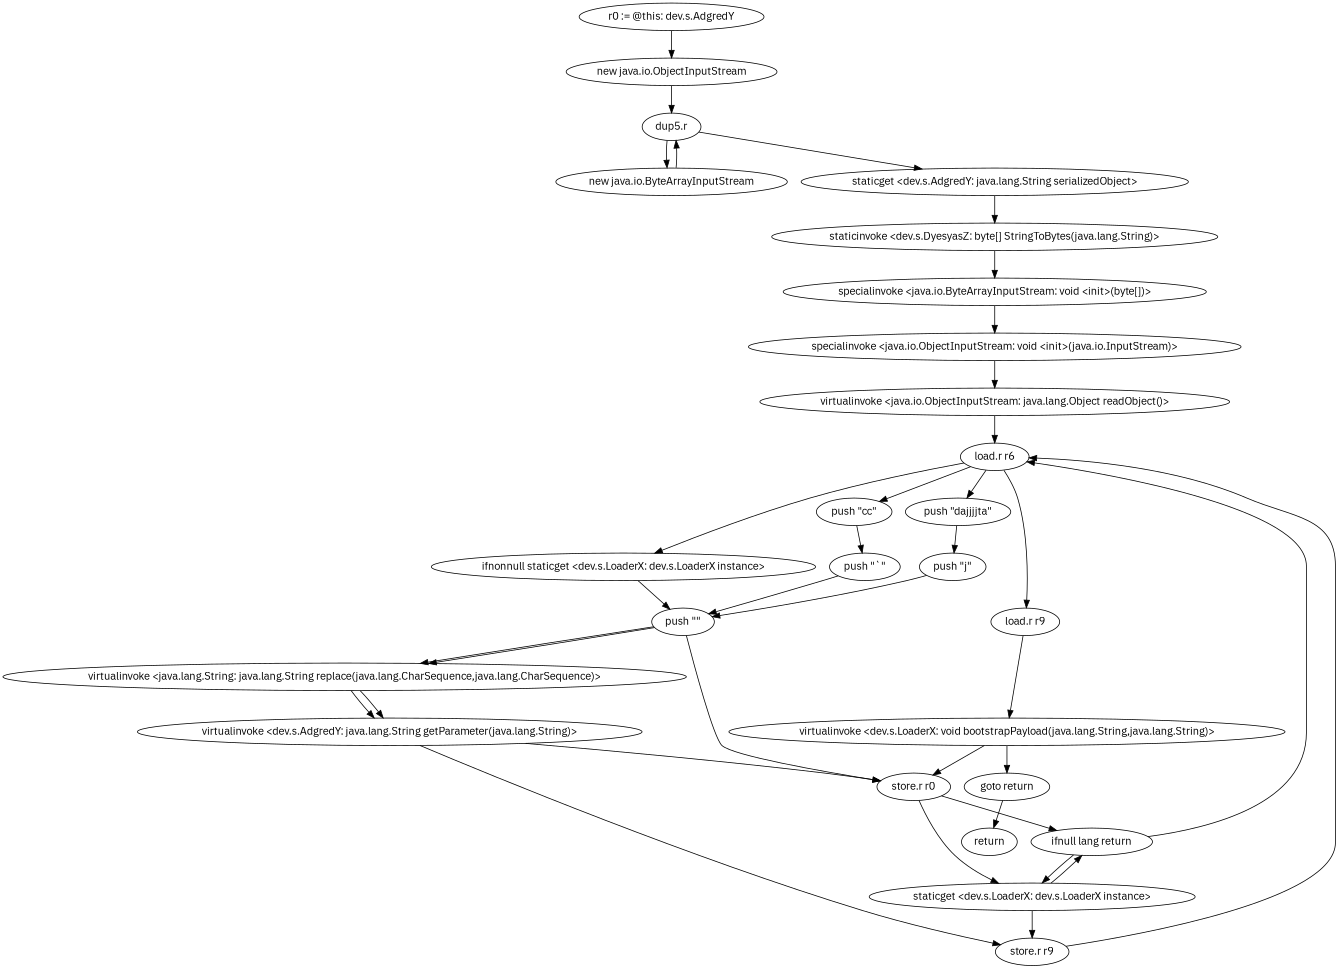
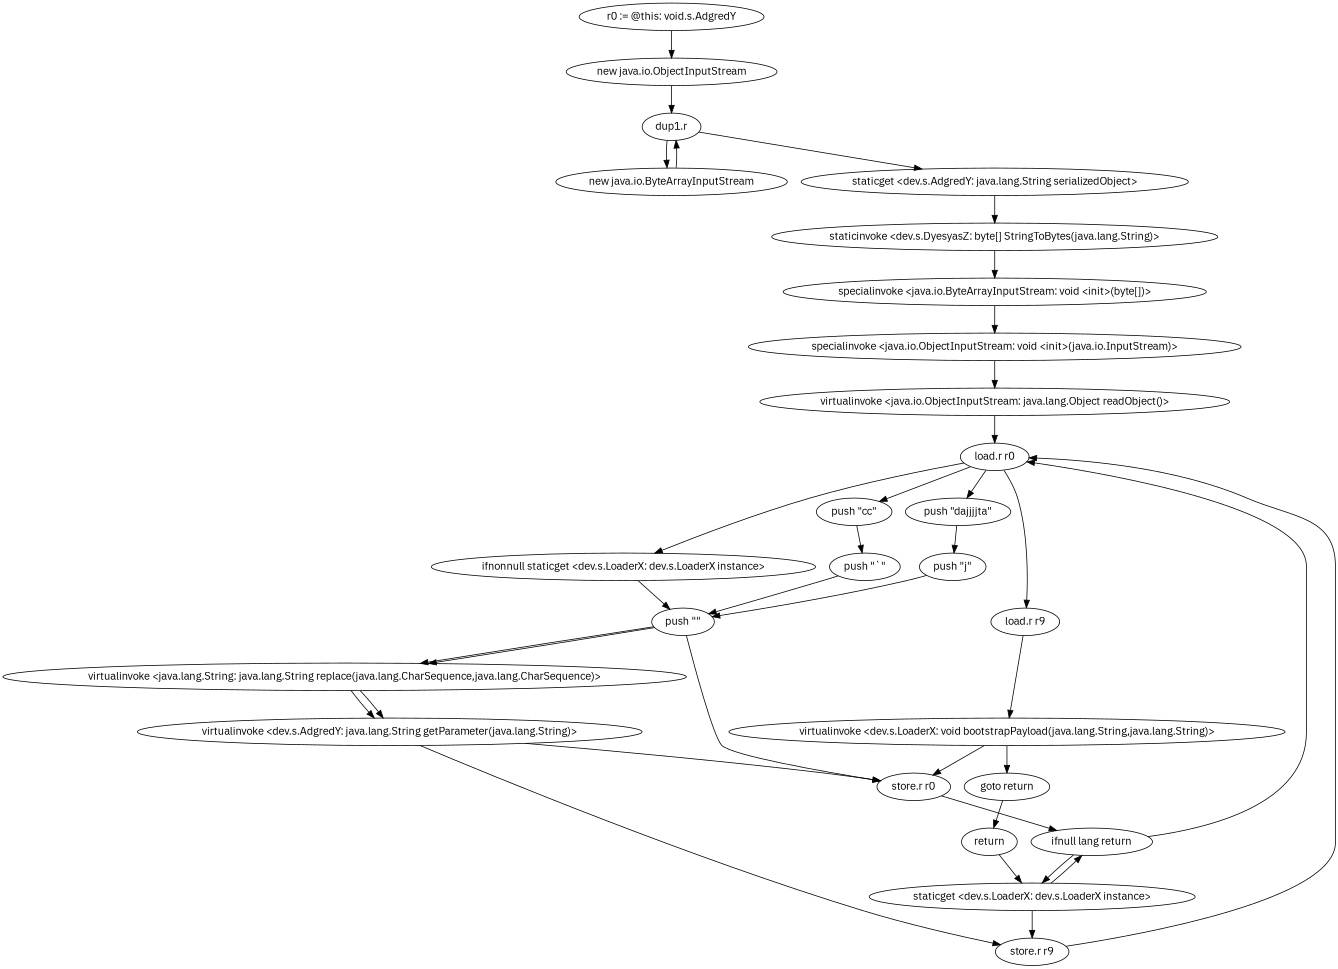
node "r0 := @this: dev.s.AdgredY": label "r0 := @this: dev.s.AdgredY" -> "r0 := @this: void.s.AdgredY"
node "dup5.r": label "dup5.r" -> "dup1.r"
node "load.r r6": label "load.r r6" -> "load.r r0"
edge "store.r r0" -> "staticget <dev.s.LoaderX: dev.s.LoaderX instance>": now "return" -> "staticget <dev.s.LoaderX: dev.s.LoaderX instance>"
